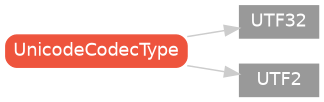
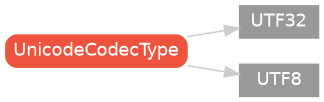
node "UTF2": label "UTF2" -> "UTF8"
